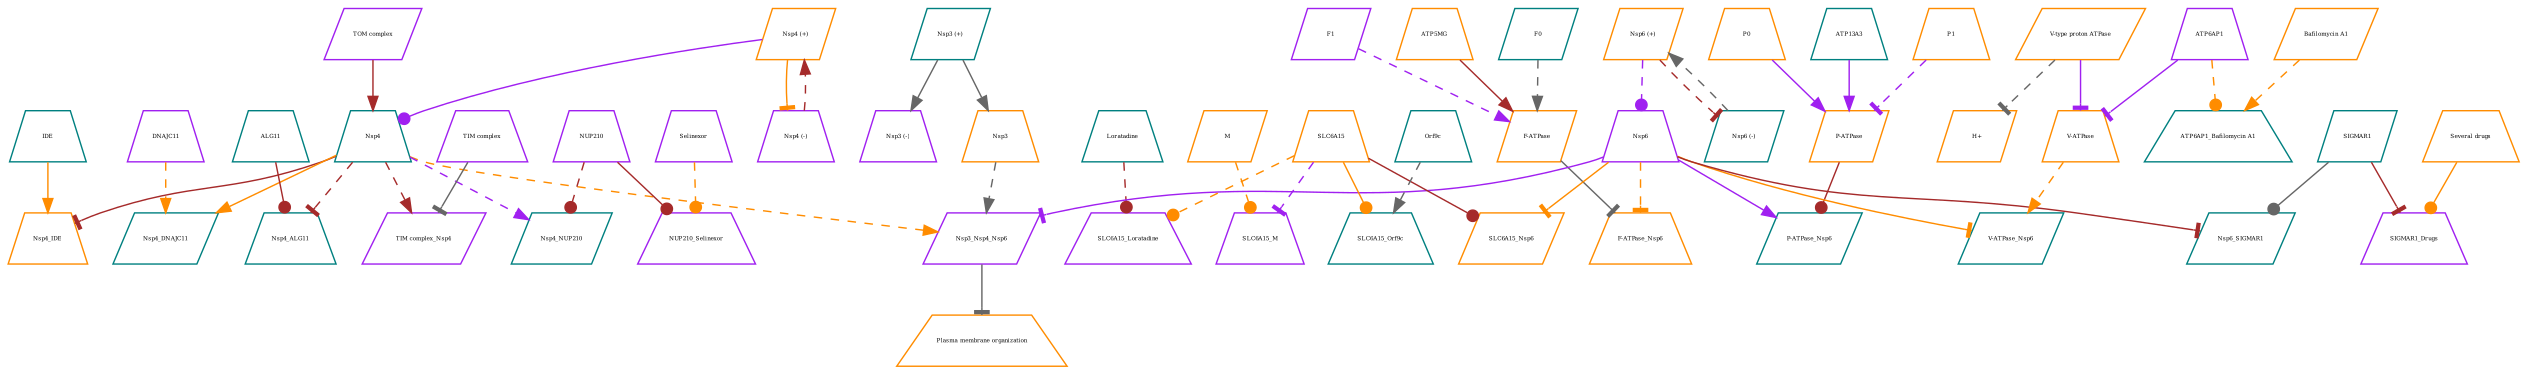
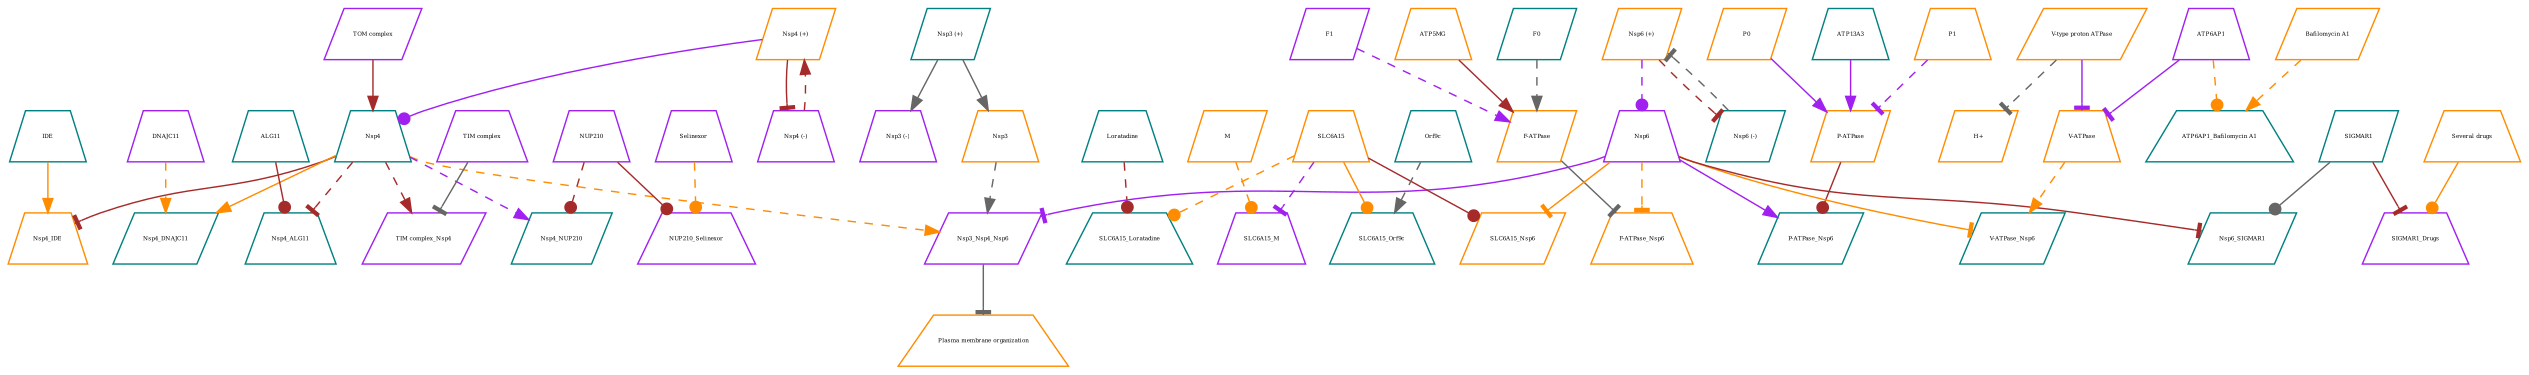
node "P0": shape trapezium -> parallelogram
edge "Nsp4 (+)" -> "Nsp4 (-)": color darkorange -> brown
edge "Nsp6 (-)" -> "Nsp6 (+)": arrowhead normal -> tee
node "SLC6A15_Loratadine": color purple -> teal
